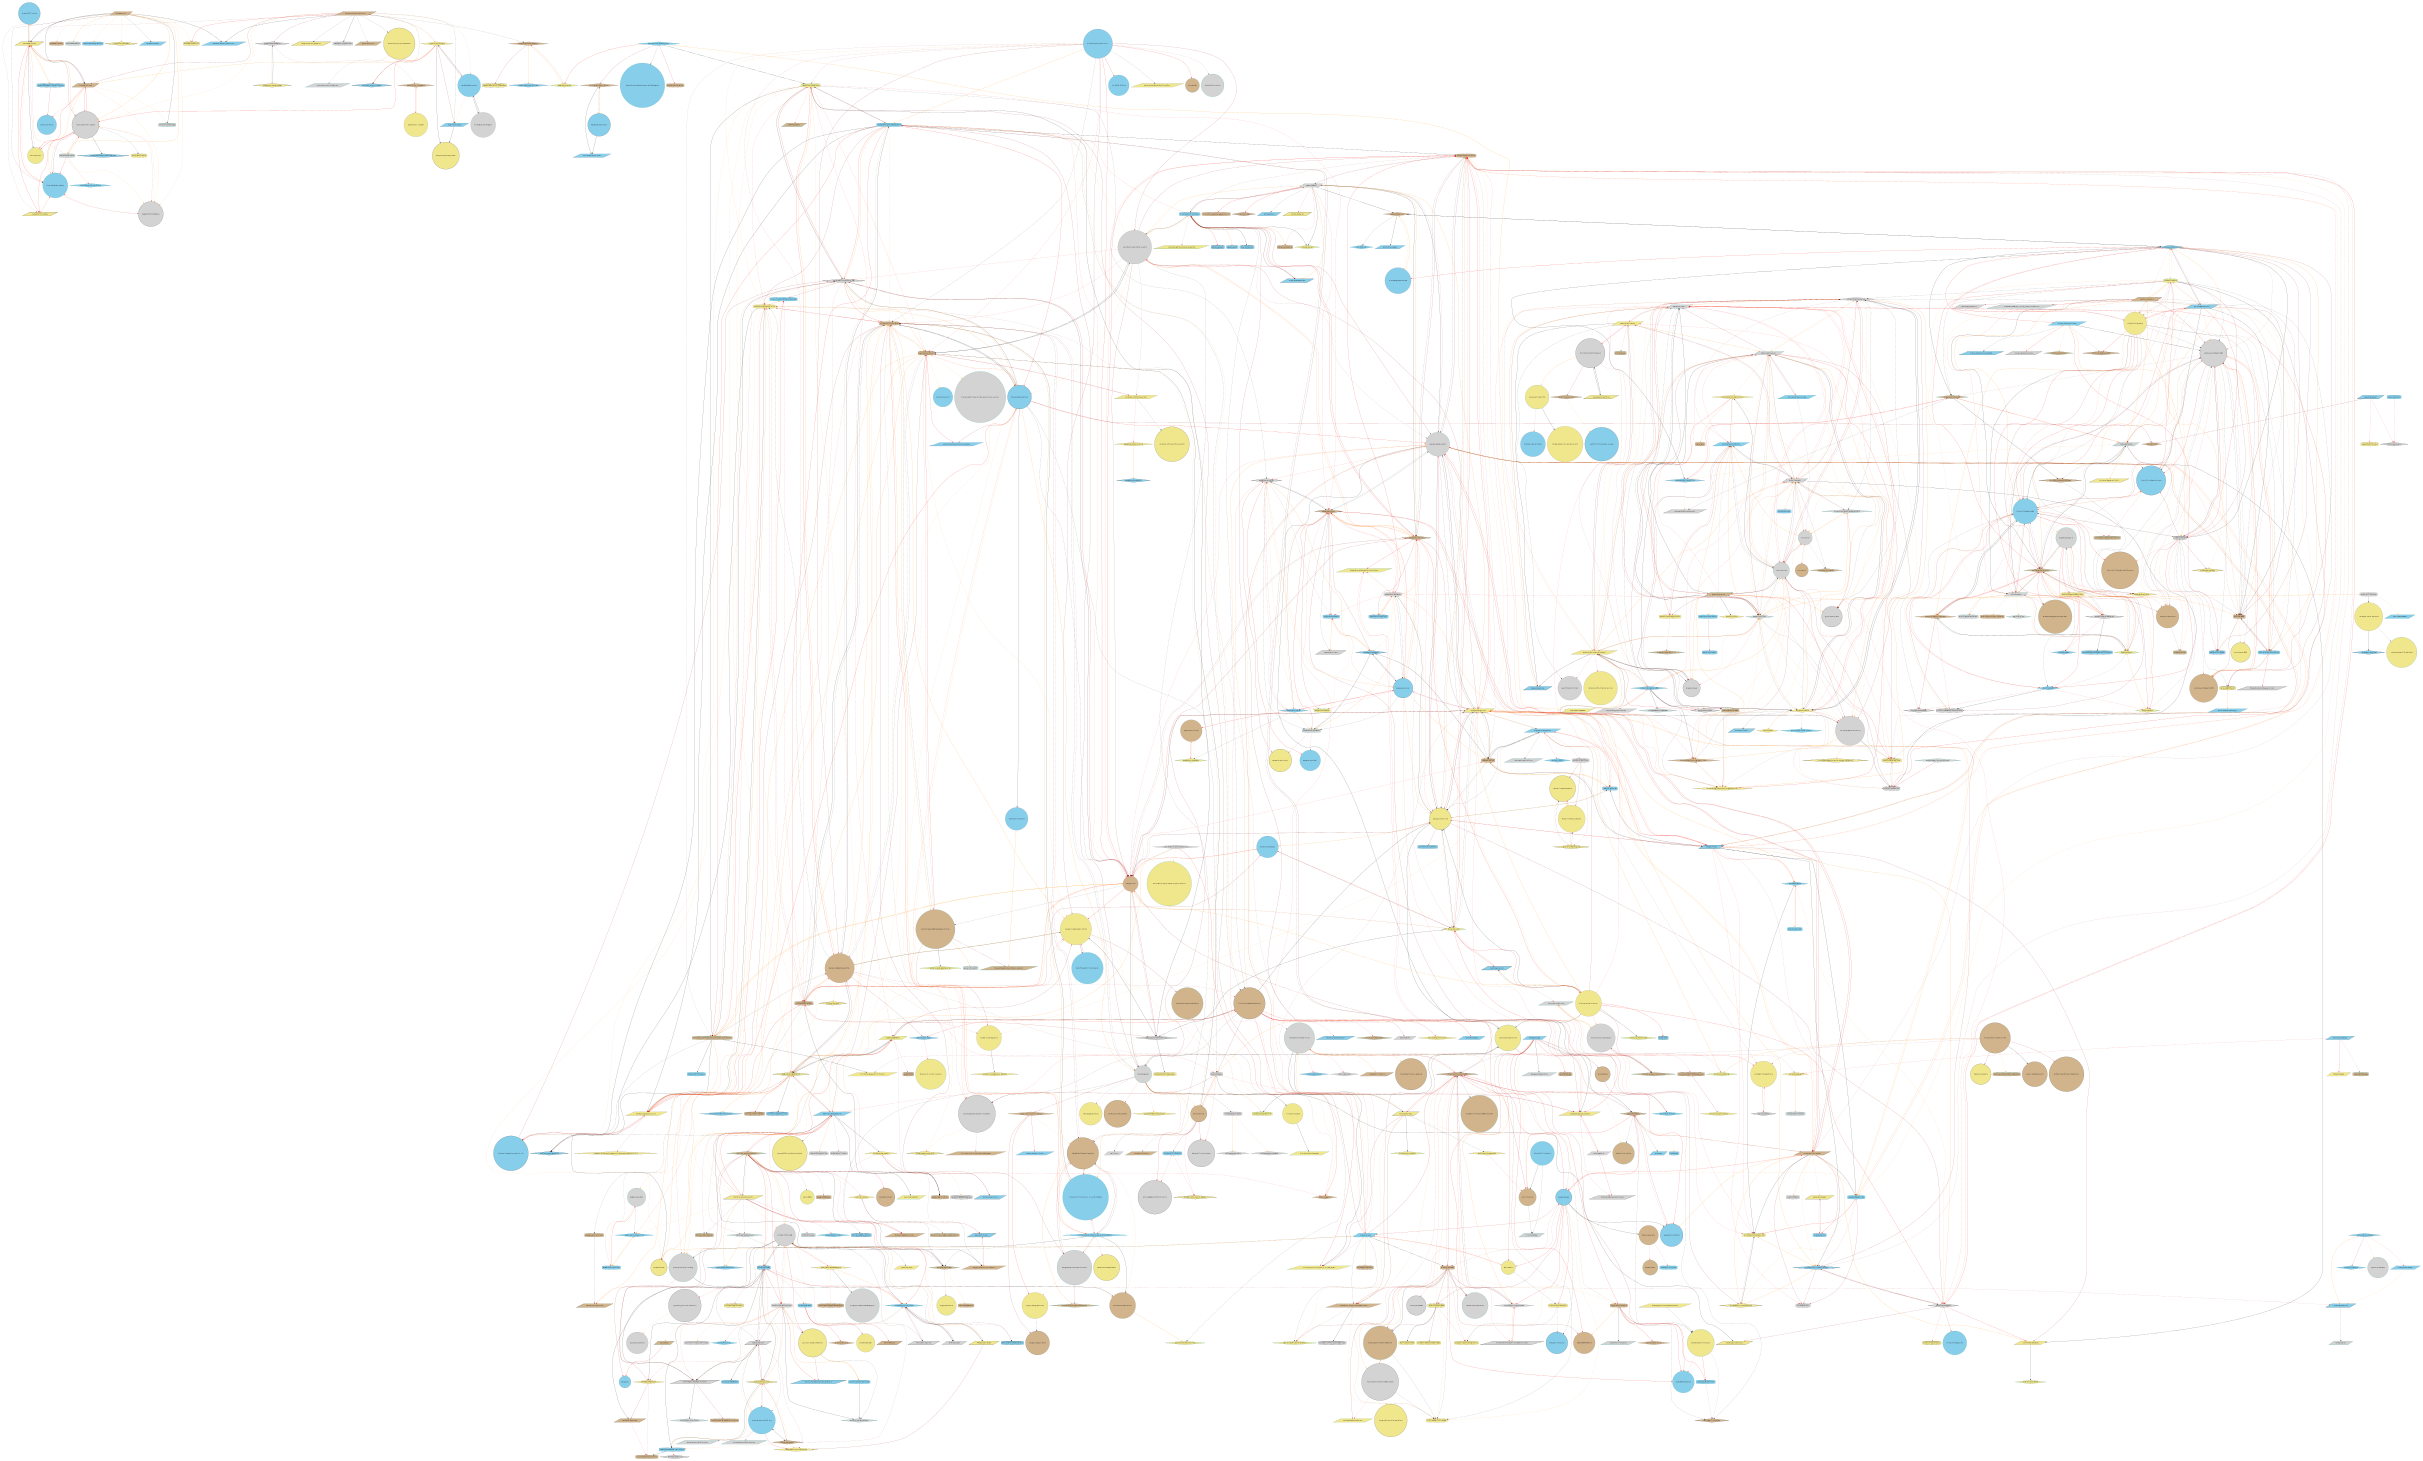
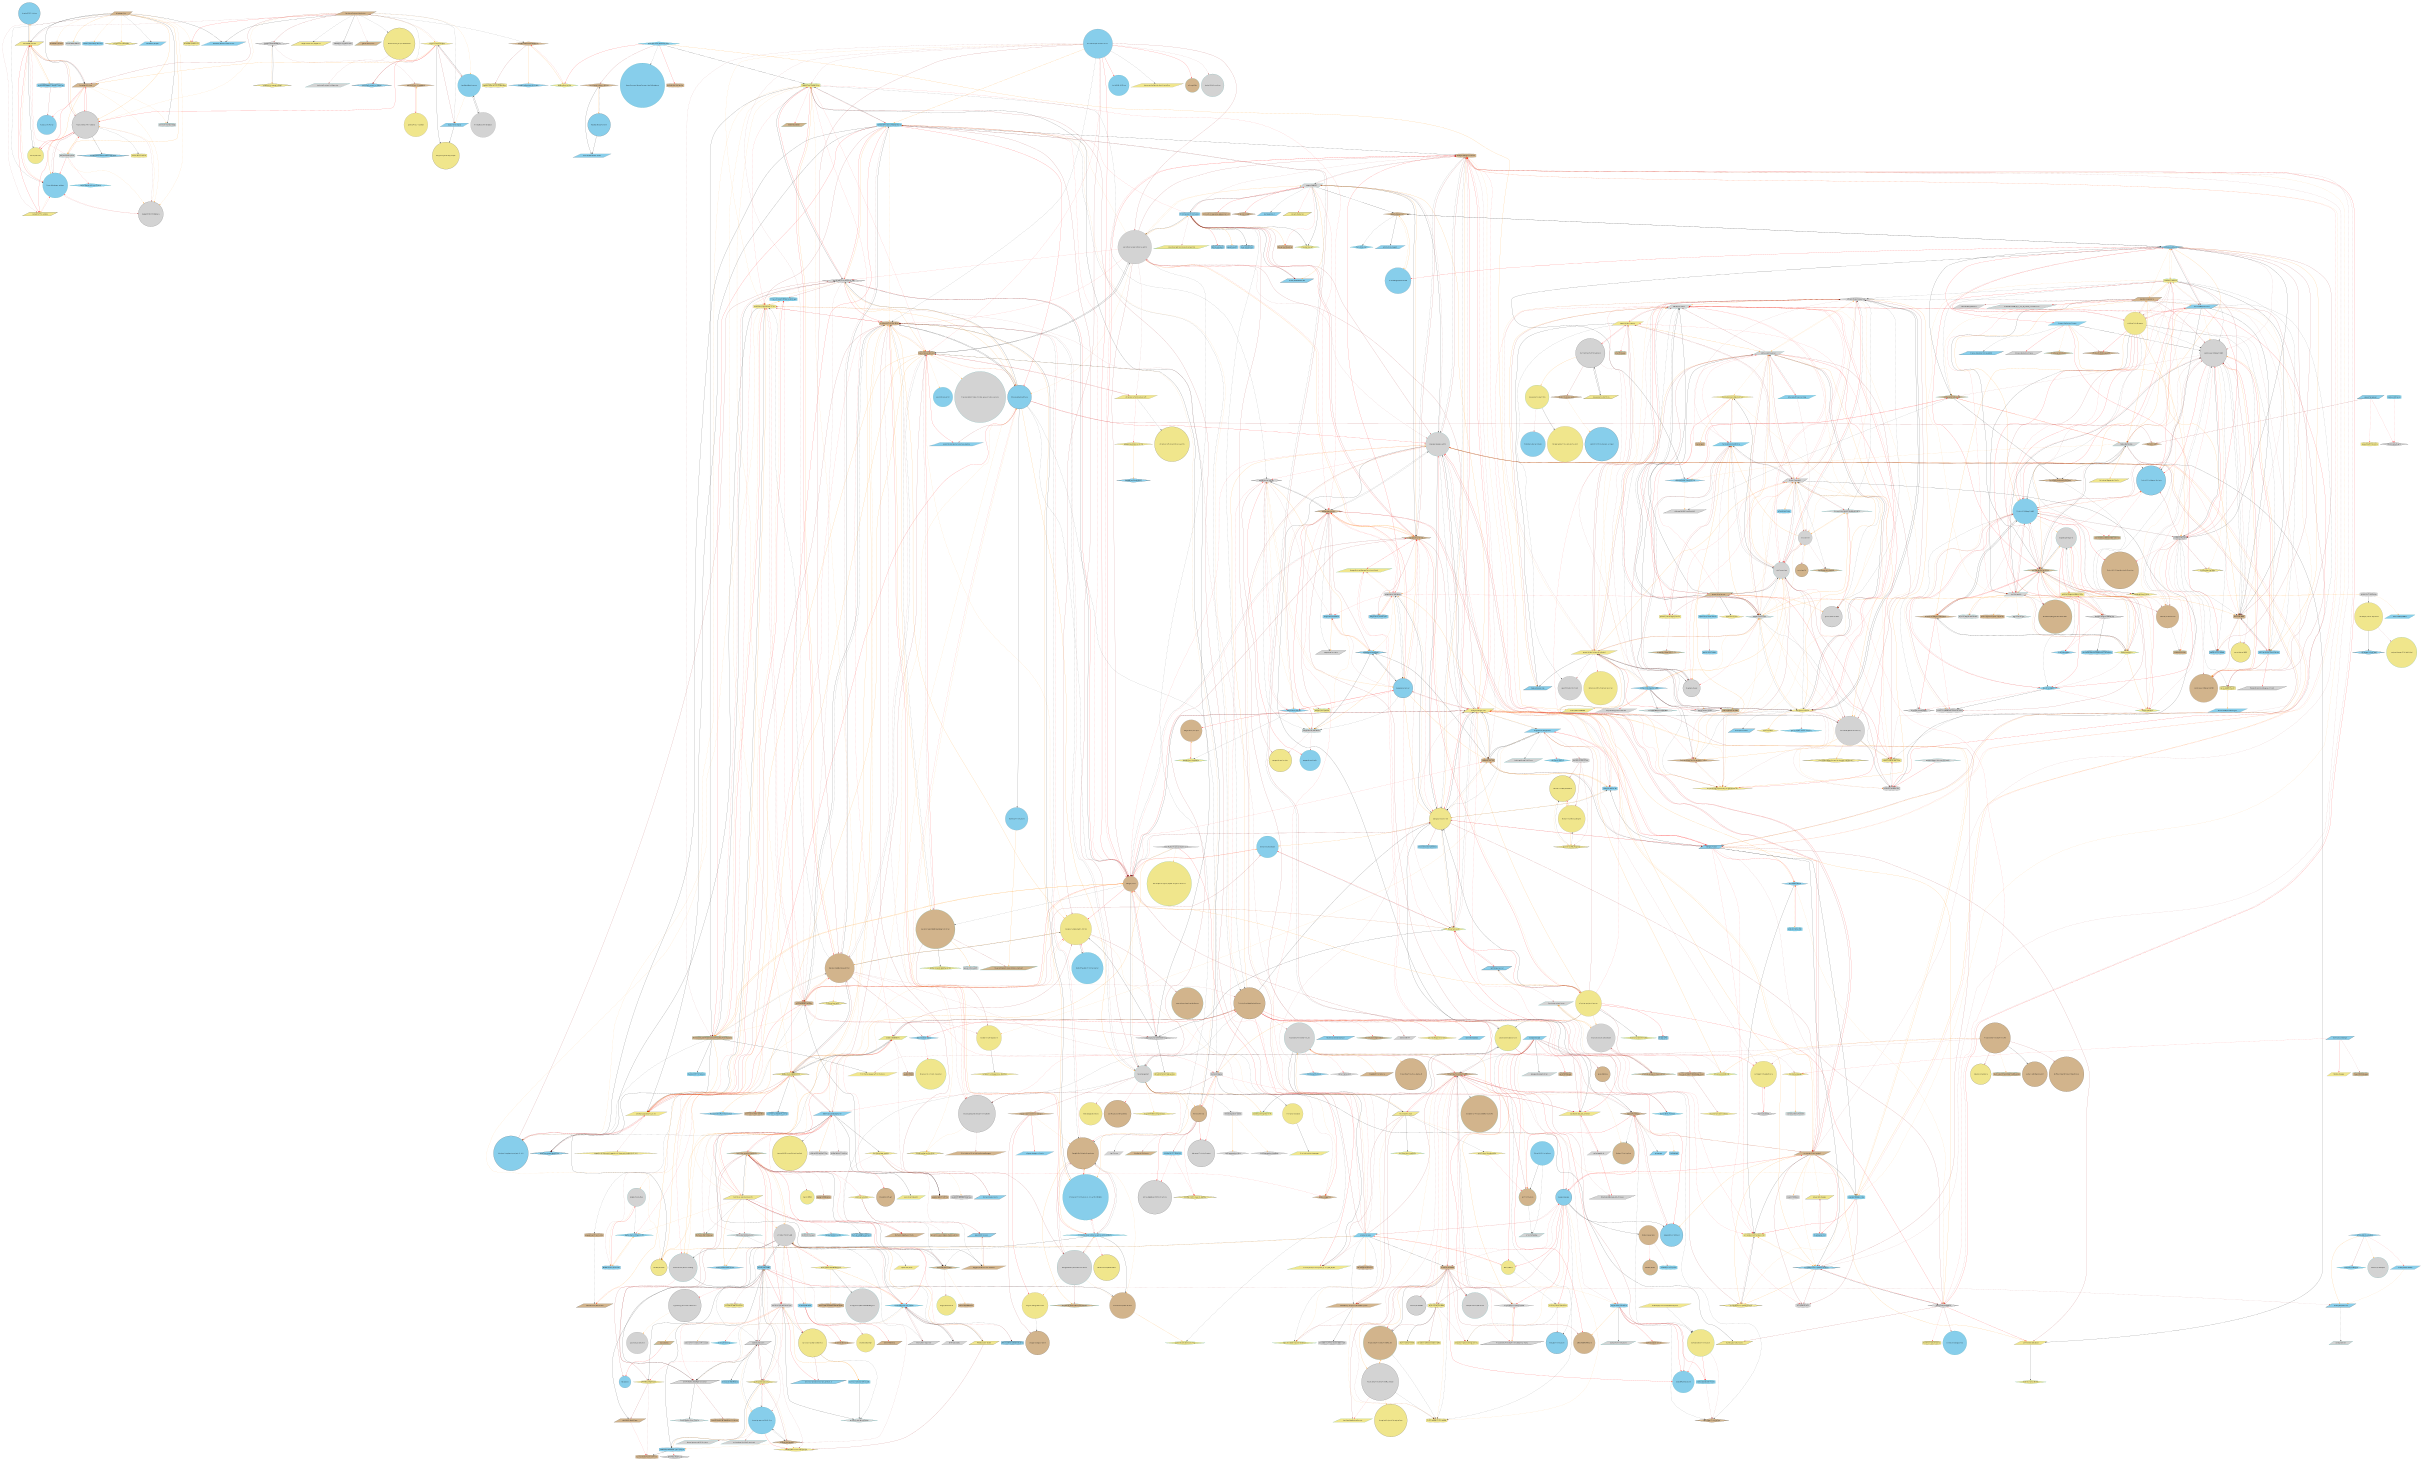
node "SignFinder/FaceCore": fillcolor tan -> skyblue
